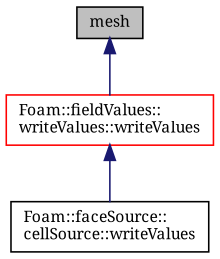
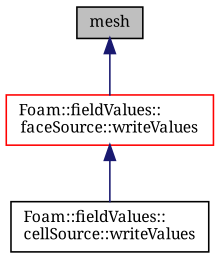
node "Foam::fieldValues:: writeValues::writeValues": label "Foam::fieldValues:: writeValues::writeValues" -> "Foam::fieldValues:: faceSource::writeValues"
node "Foam::faceSource:: cellSource::writeValues": label "Foam::faceSource:: cellSource::writeValues" -> "Foam::fieldValues:: cellSource::writeValues"
